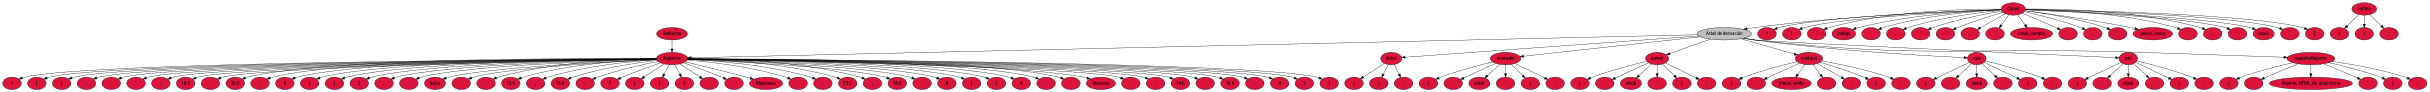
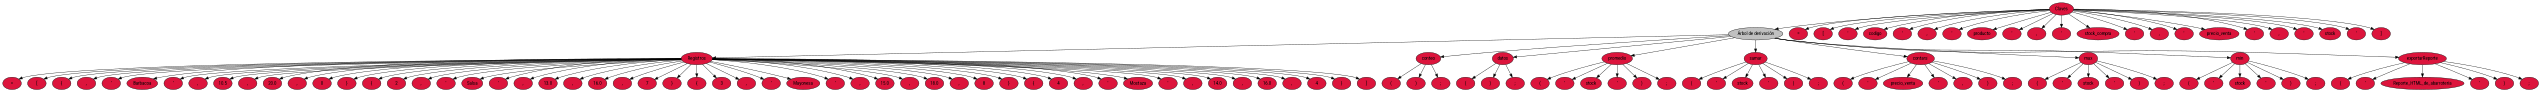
node "producto": added
edge "Barbacoa" -> "Registros": reversed
edge "Árbol de derivación" -> "conteo": added
